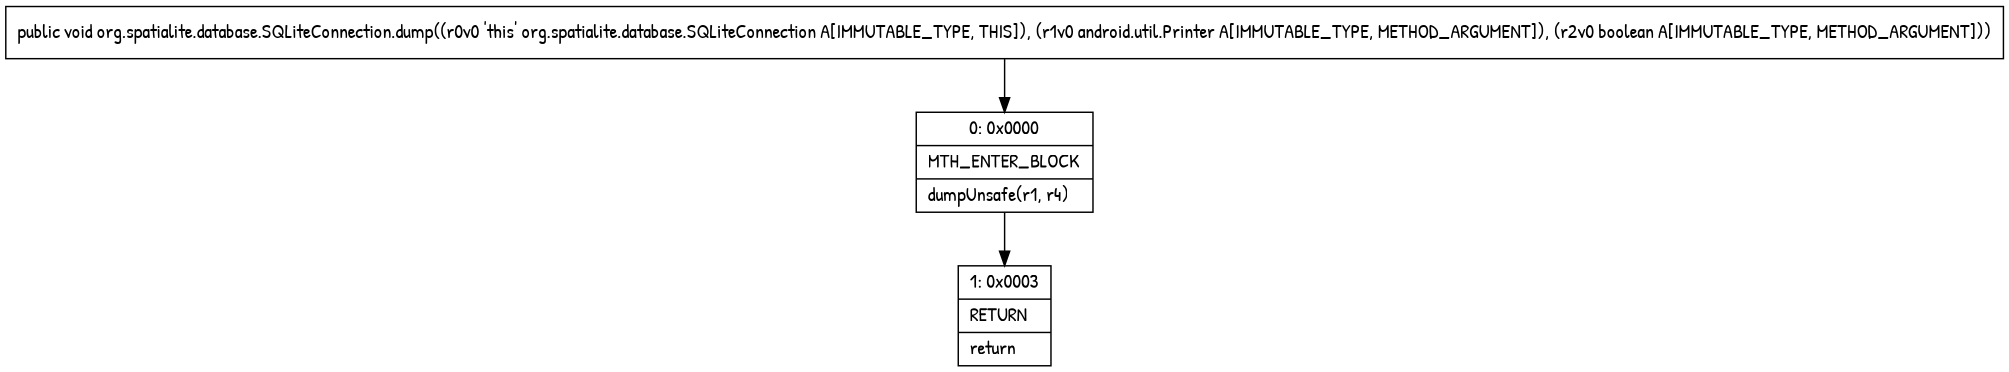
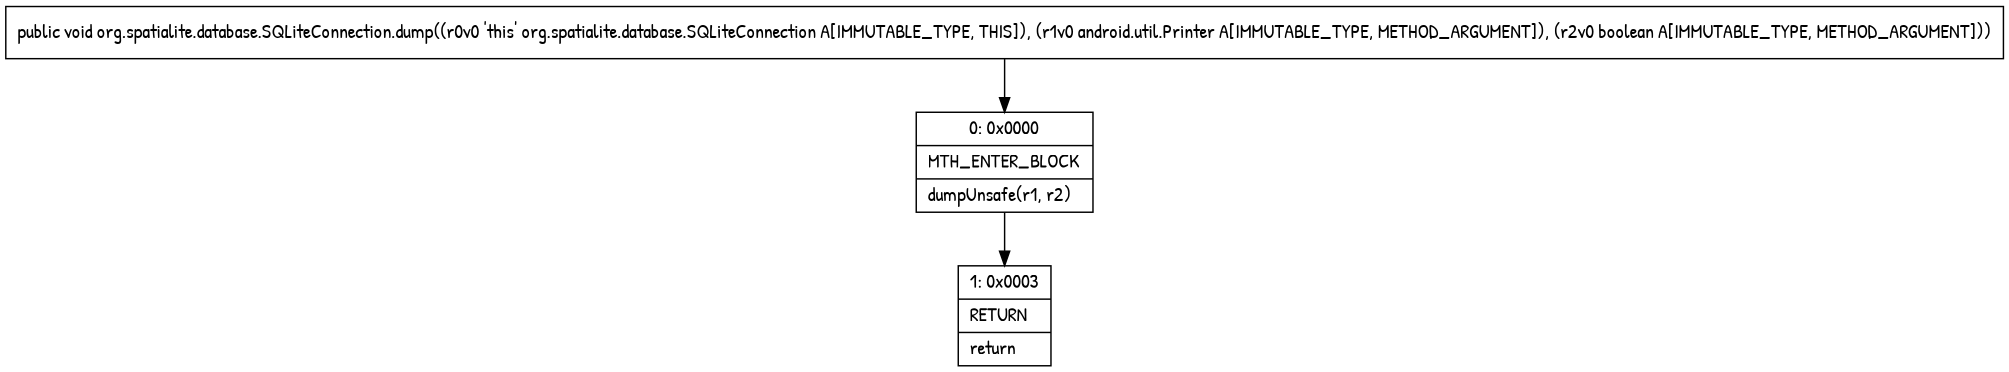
node "0: 0x0000": text "dumpUnsafe(r1, r4)" -> "dumpUnsafe(r1, r2)"
